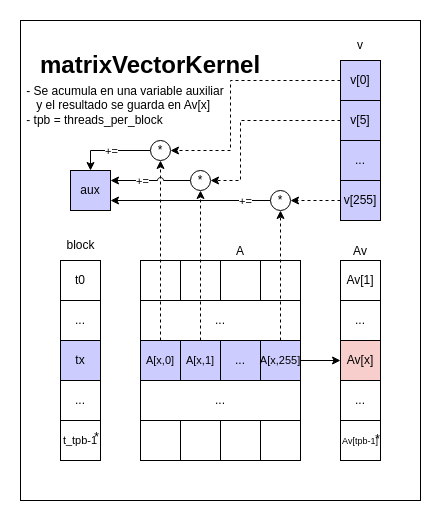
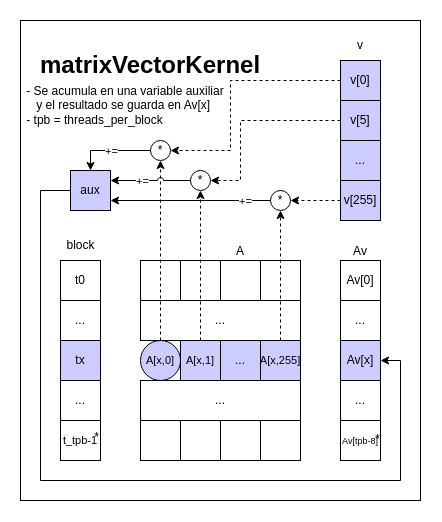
node "Av[1]": label "Av[1]" -> "Av[0]"
node "A[x,0]": shape rectangle -> ellipse
edge "A[x,255]" -> "Av[x]": removed
node "Av[x]": fillcolor #f8cecc -> #ccccff
node "Av[tpb-1]": label "Av[tpb-1]" -> "Av[tpb-8]"
edge "aux" -> "Av[x]": added
